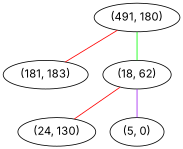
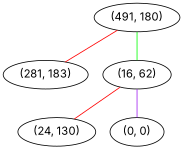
node "(181, 183)": label "(181, 183)" -> "(281, 183)"
node "(18, 62)": label "(18, 62)" -> "(16, 62)"
node "(5, 0)": label "(5, 0)" -> "(0, 0)"
